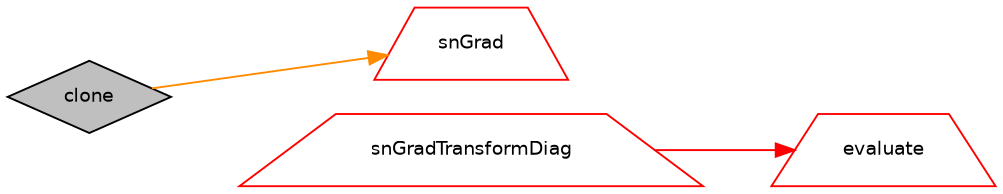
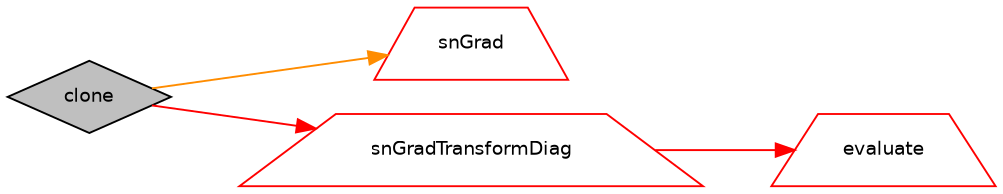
edge "clone" -> "snGradTransformDiag": added
